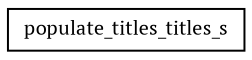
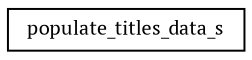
node "populate_titles_titles_s": label "populate_titles_titles_s" -> "populate_titles_data_s"
